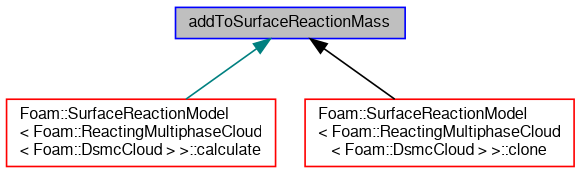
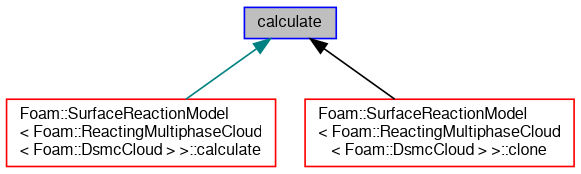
node "addToSurfaceReactionMass": label "addToSurfaceReactionMass" -> "calculate"
